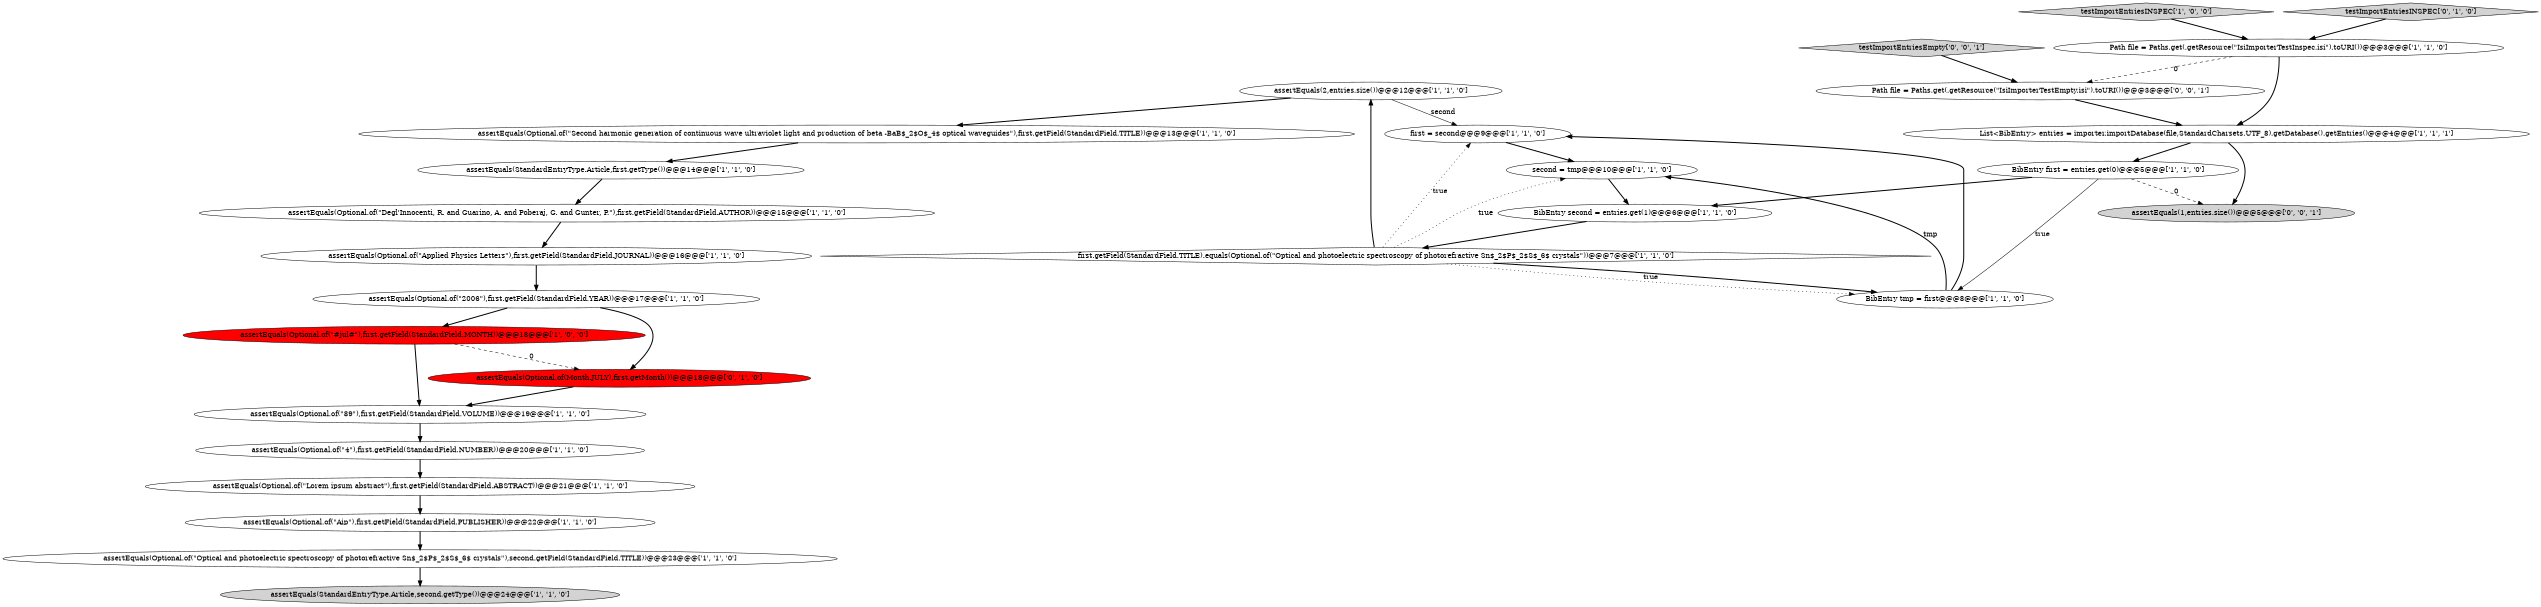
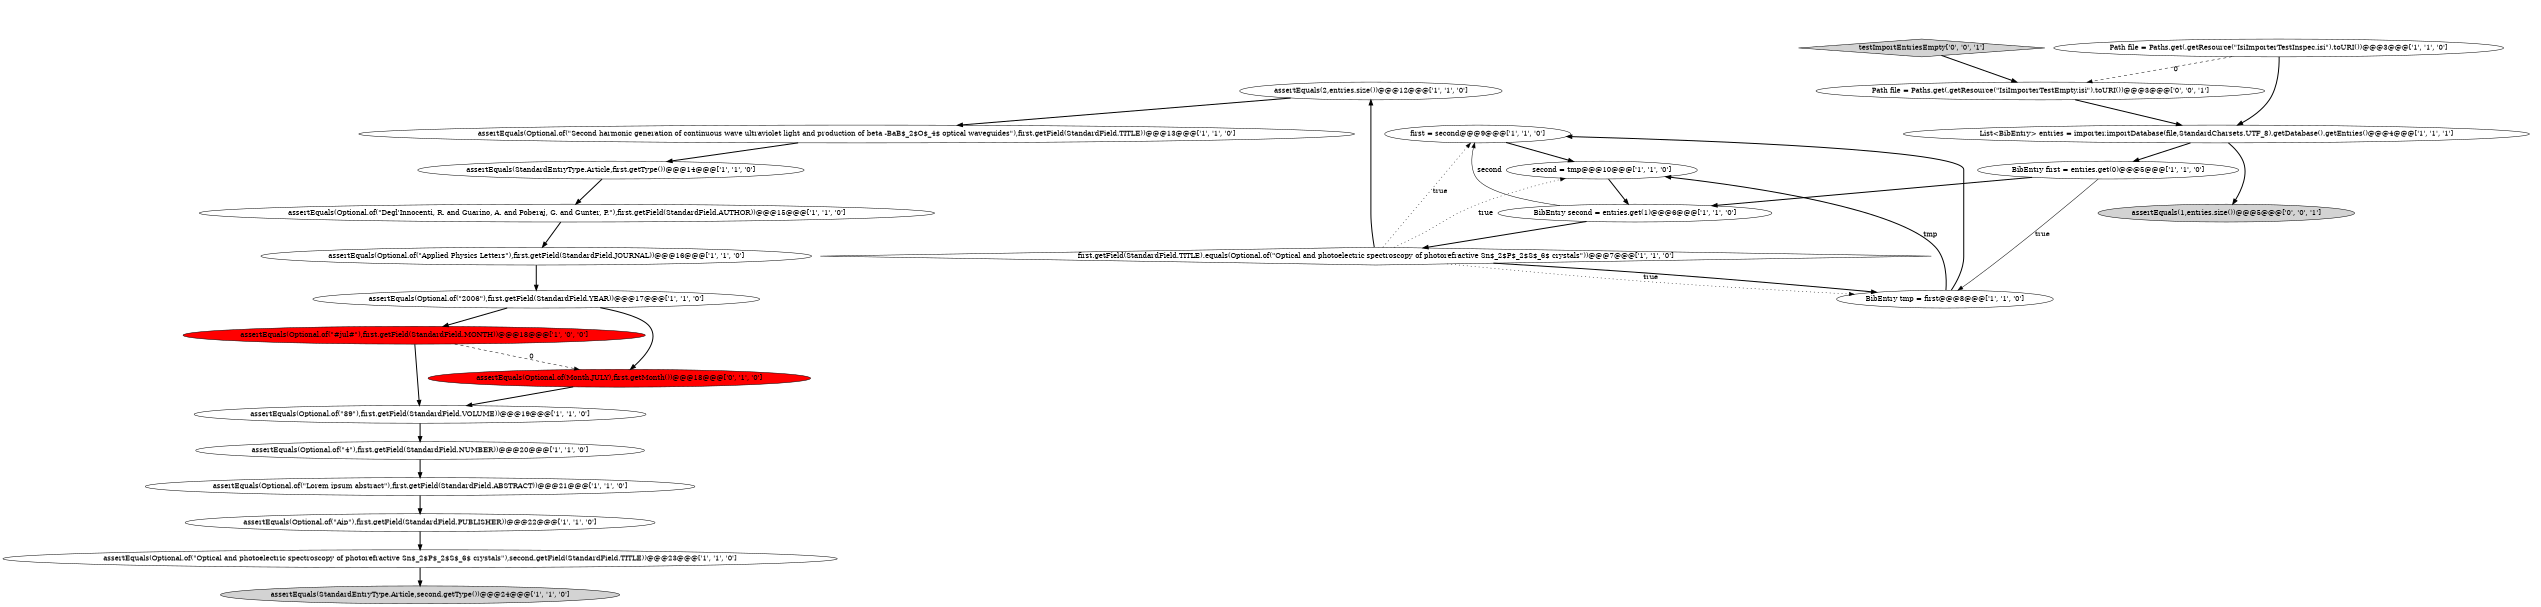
node "testImportEntriesINSPEC['1', '0', '0']": removed
node "testImportEntriesINSPEC['0', '1', '0']": removed
edge "assertEquals(2,entries.size())@@@12@@@['1', '1', '0']" -> "first = second@@@9@@@['1', '1', '0']": now "BibEntry second = entries.get(1)@@@6@@@['1', '1', '0']" -> "first = second@@@9@@@['1', '1', '0']"
edge "BibEntry first = entries.get(0)@@@5@@@['1', '1', '0']" -> "assertEquals(1,entries.size())@@@5@@@['0', '0', '1']": removed, label "0"
